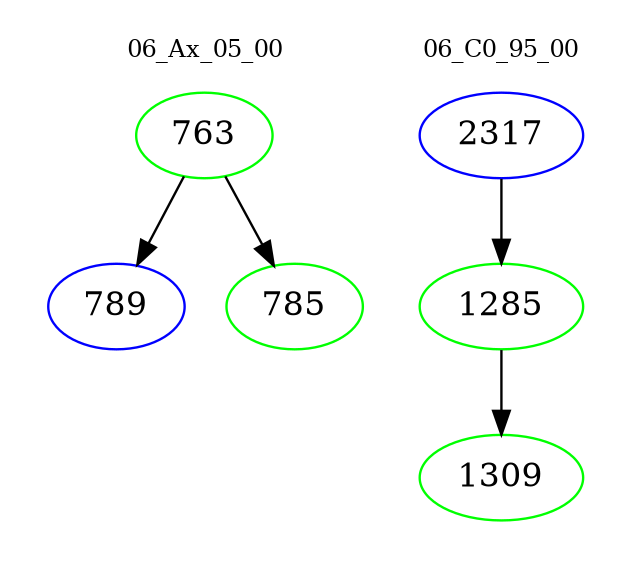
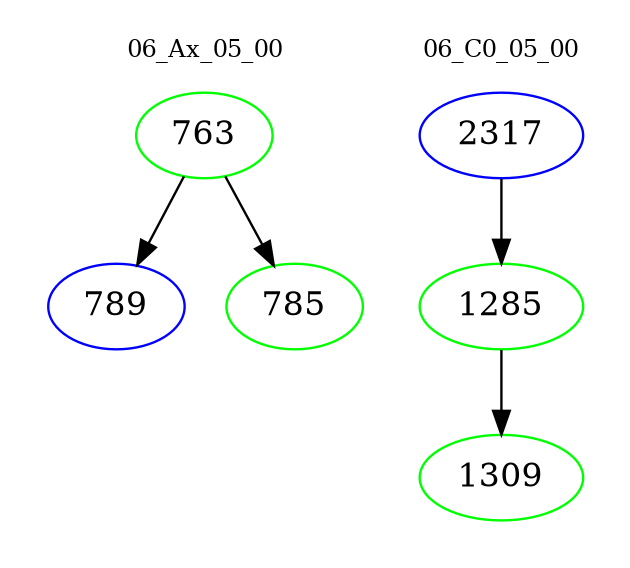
cluster "06_C0_95_00": label "06_C0_95_00" -> "06_C0_05_00"
